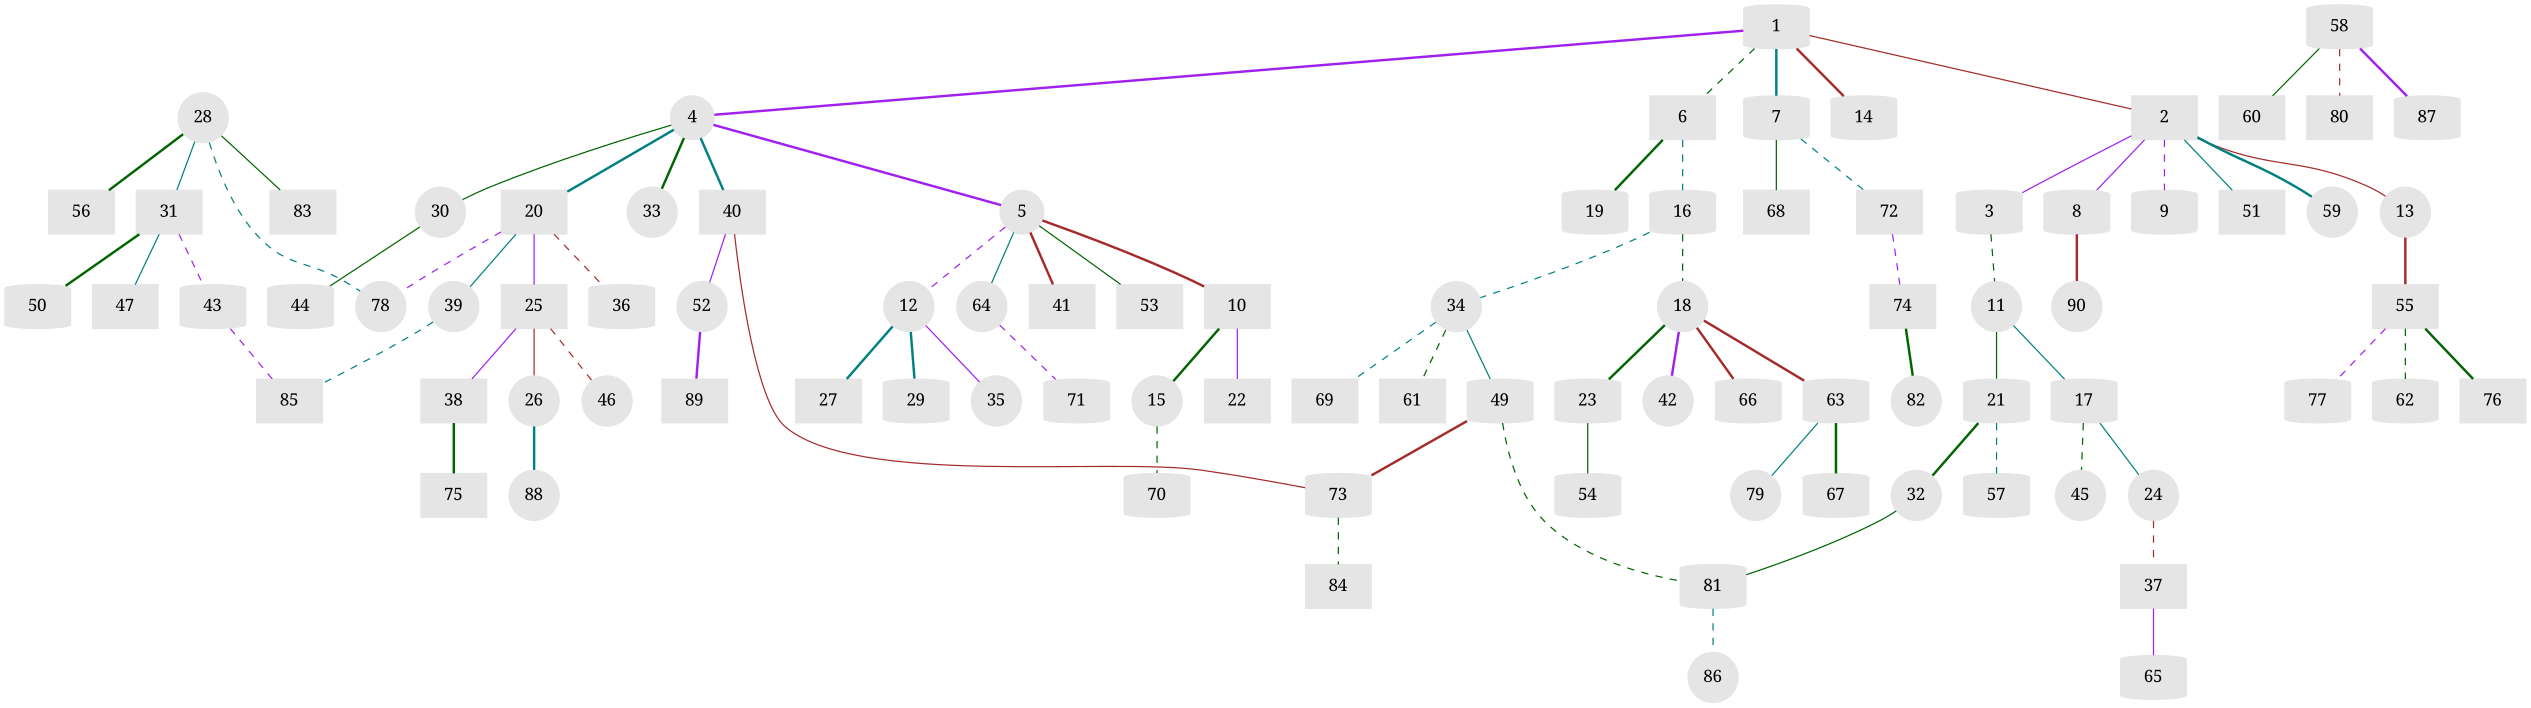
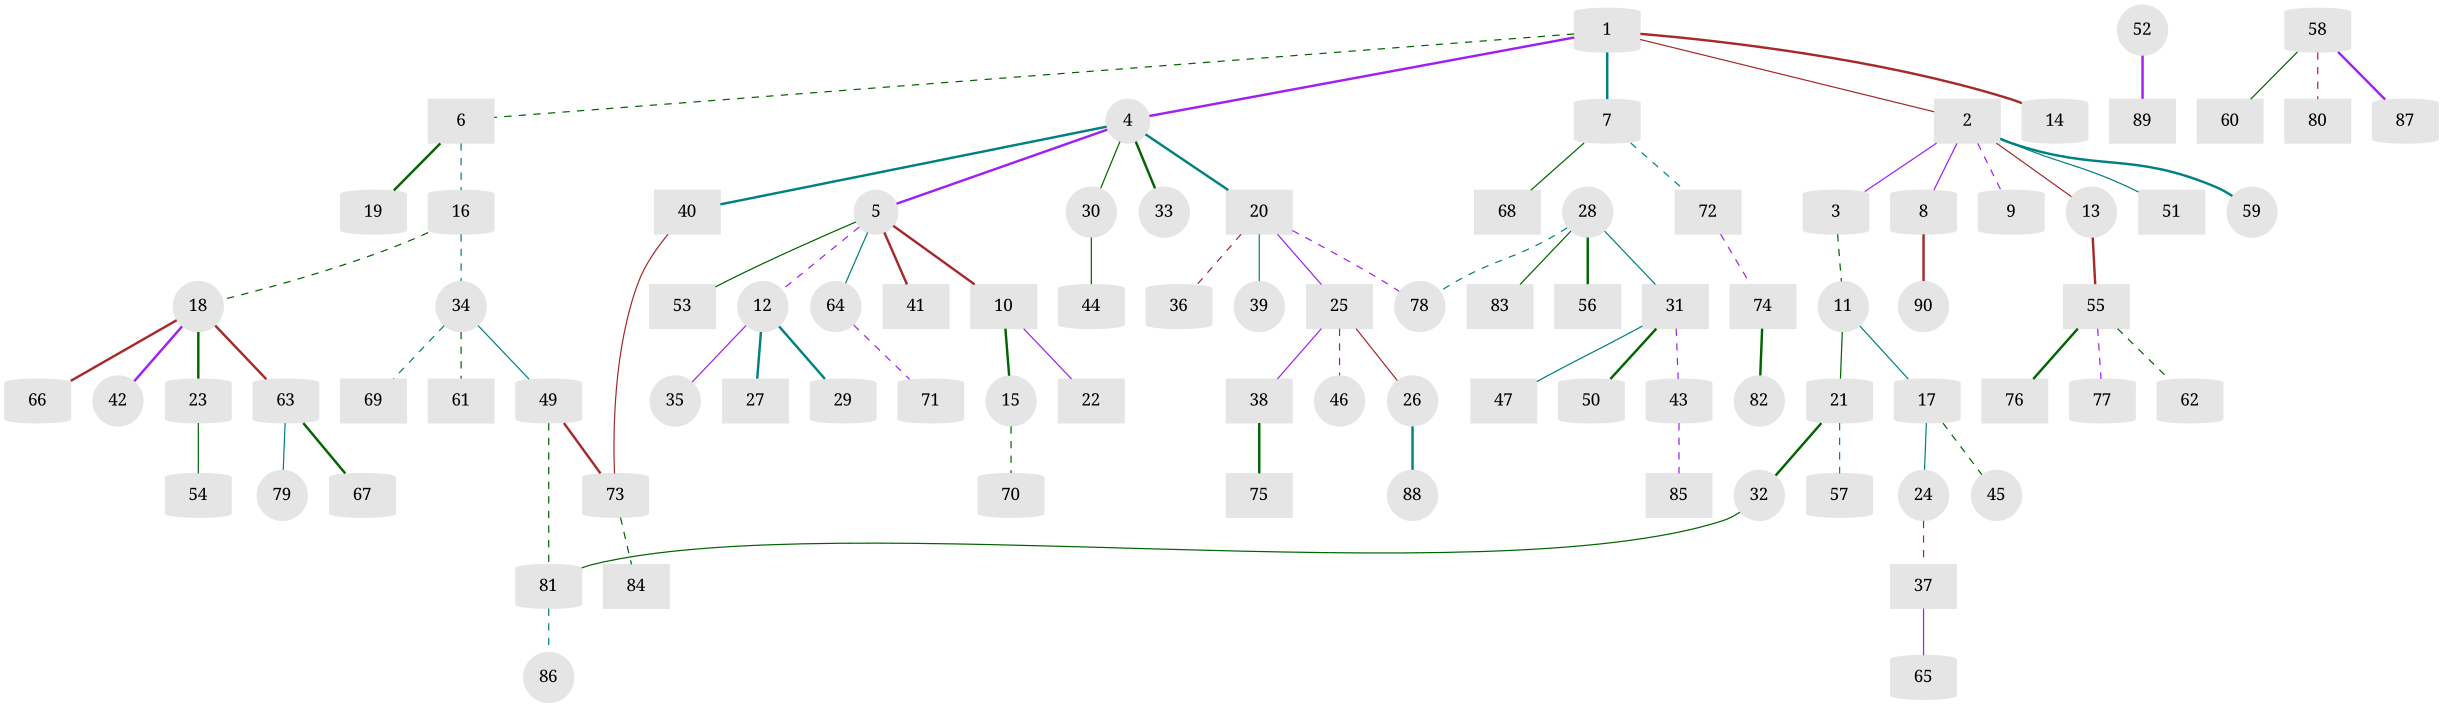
edge "40" -- "52": removed
edge "39" -- "85": removed
